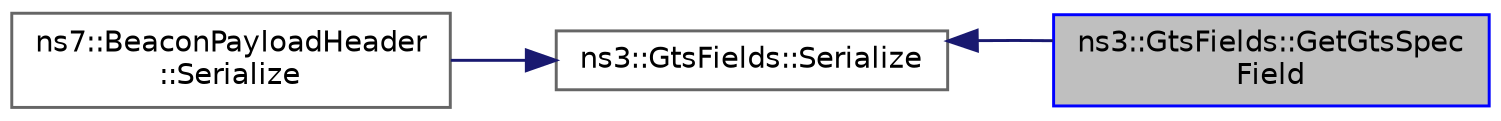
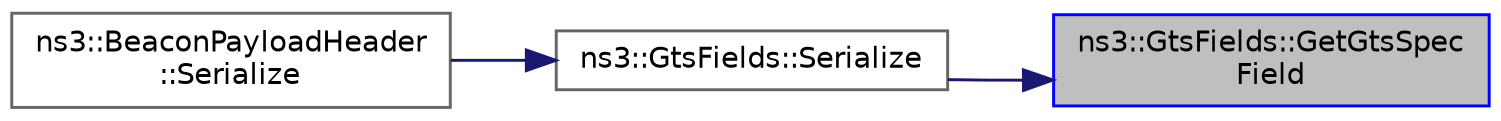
edge "ns3::GtsFields::GetGtsSpec Field" -> "ns3::GtsFields::Serialize": reversed
node "ns7::BeaconPayloadHeader ::Serialize": label "ns7::BeaconPayloadHeader ::Serialize" -> "ns3::BeaconPayloadHeader ::Serialize"
